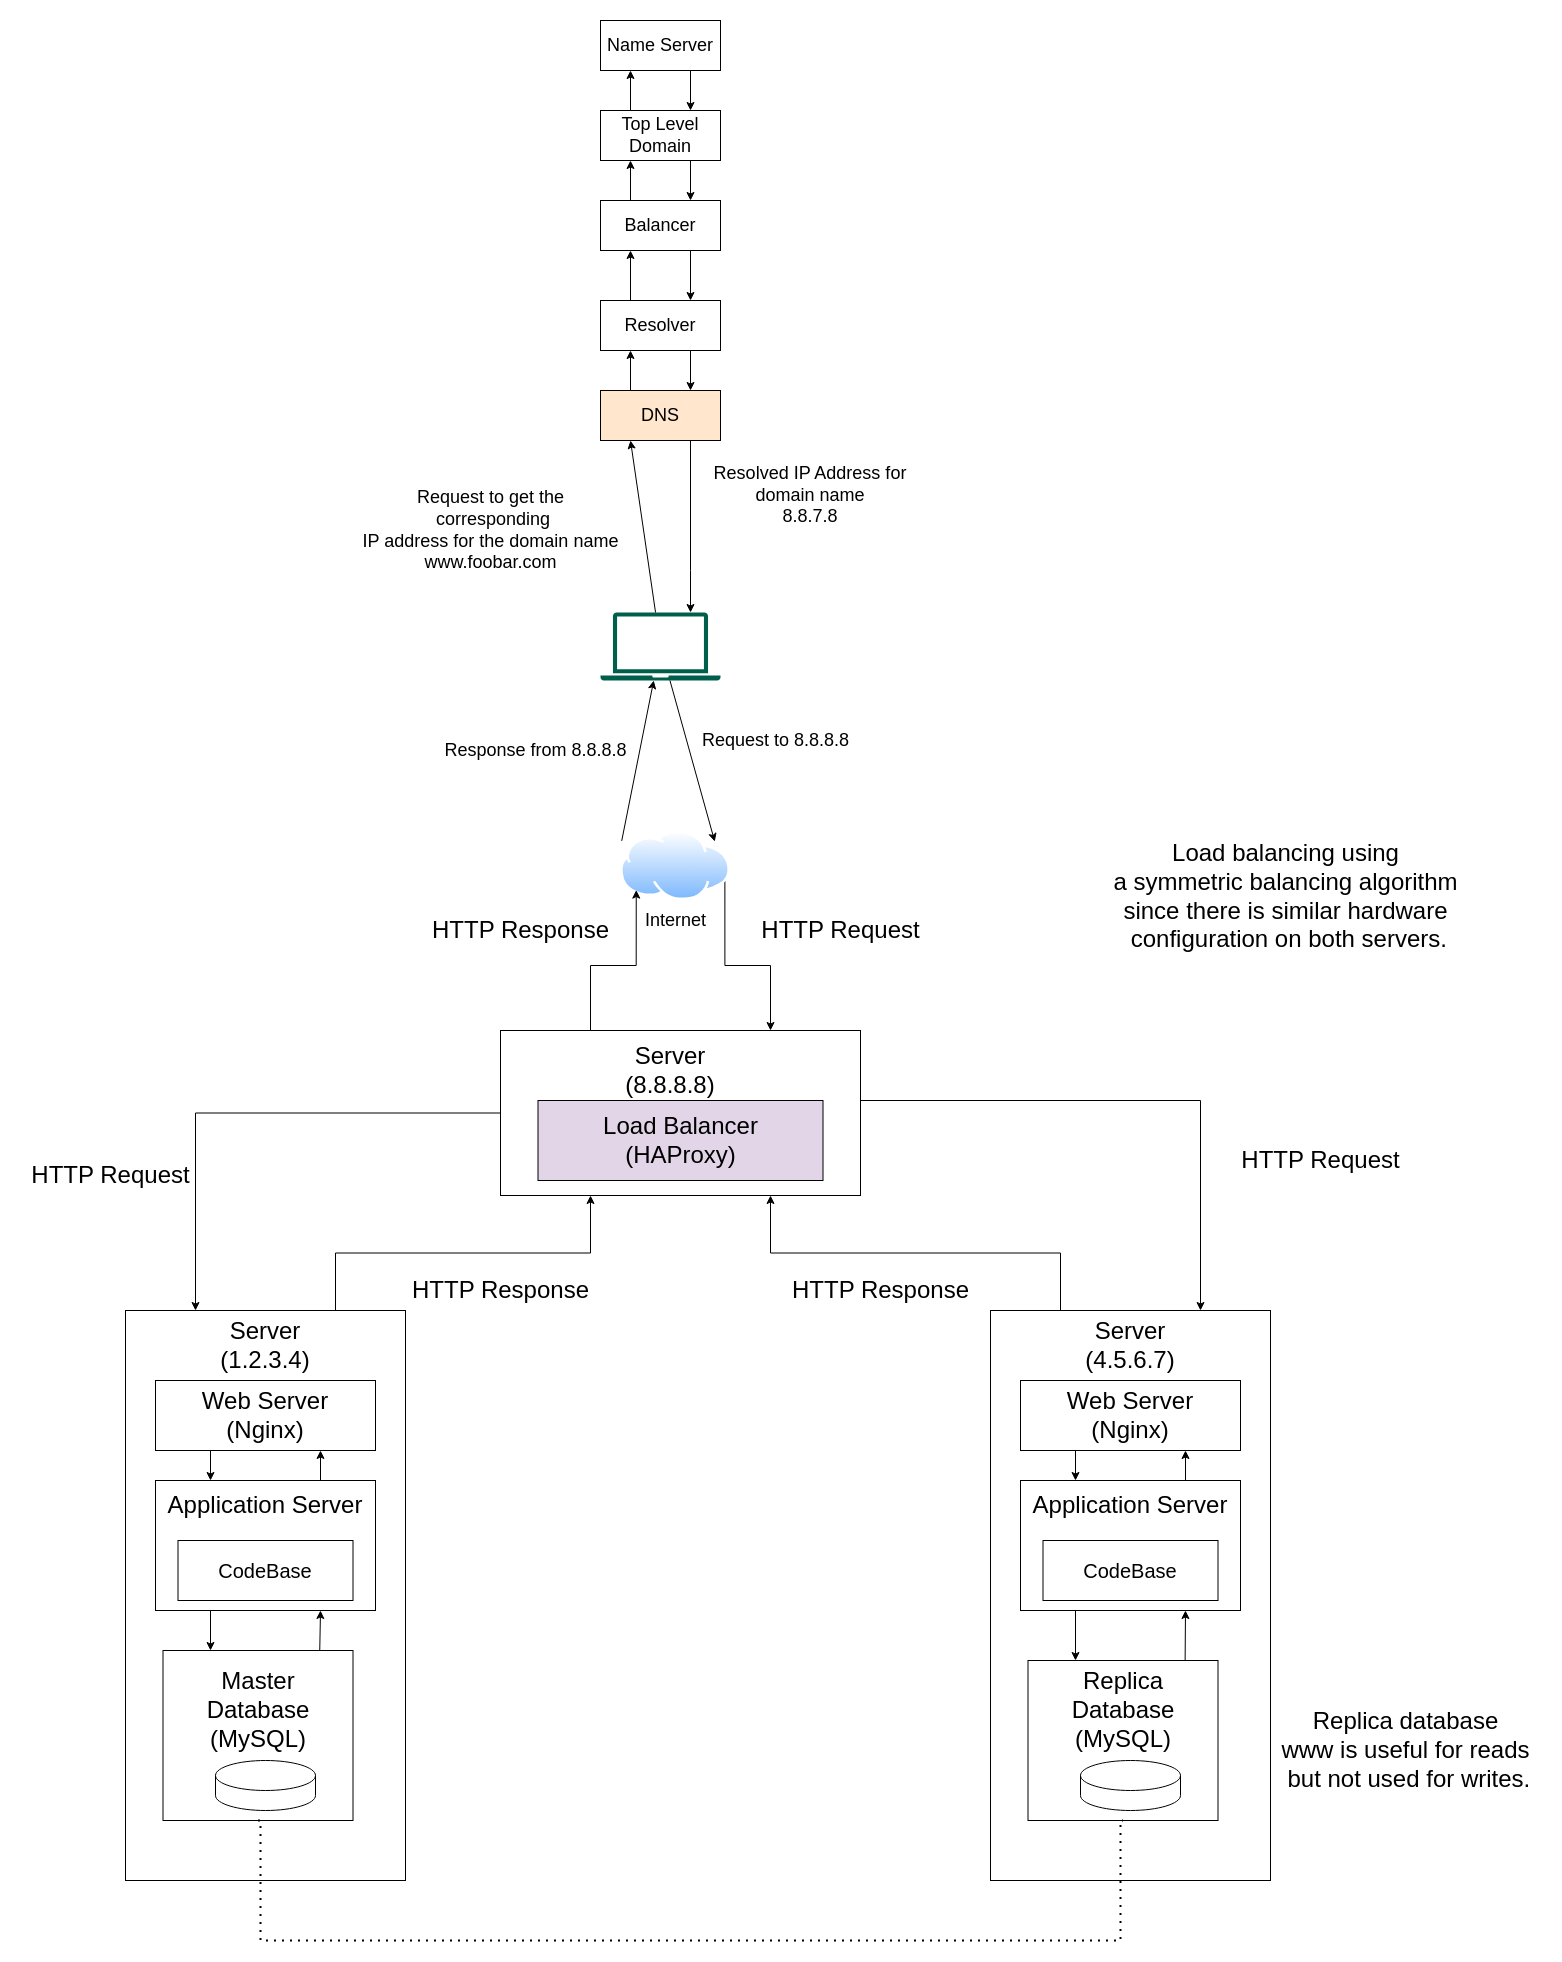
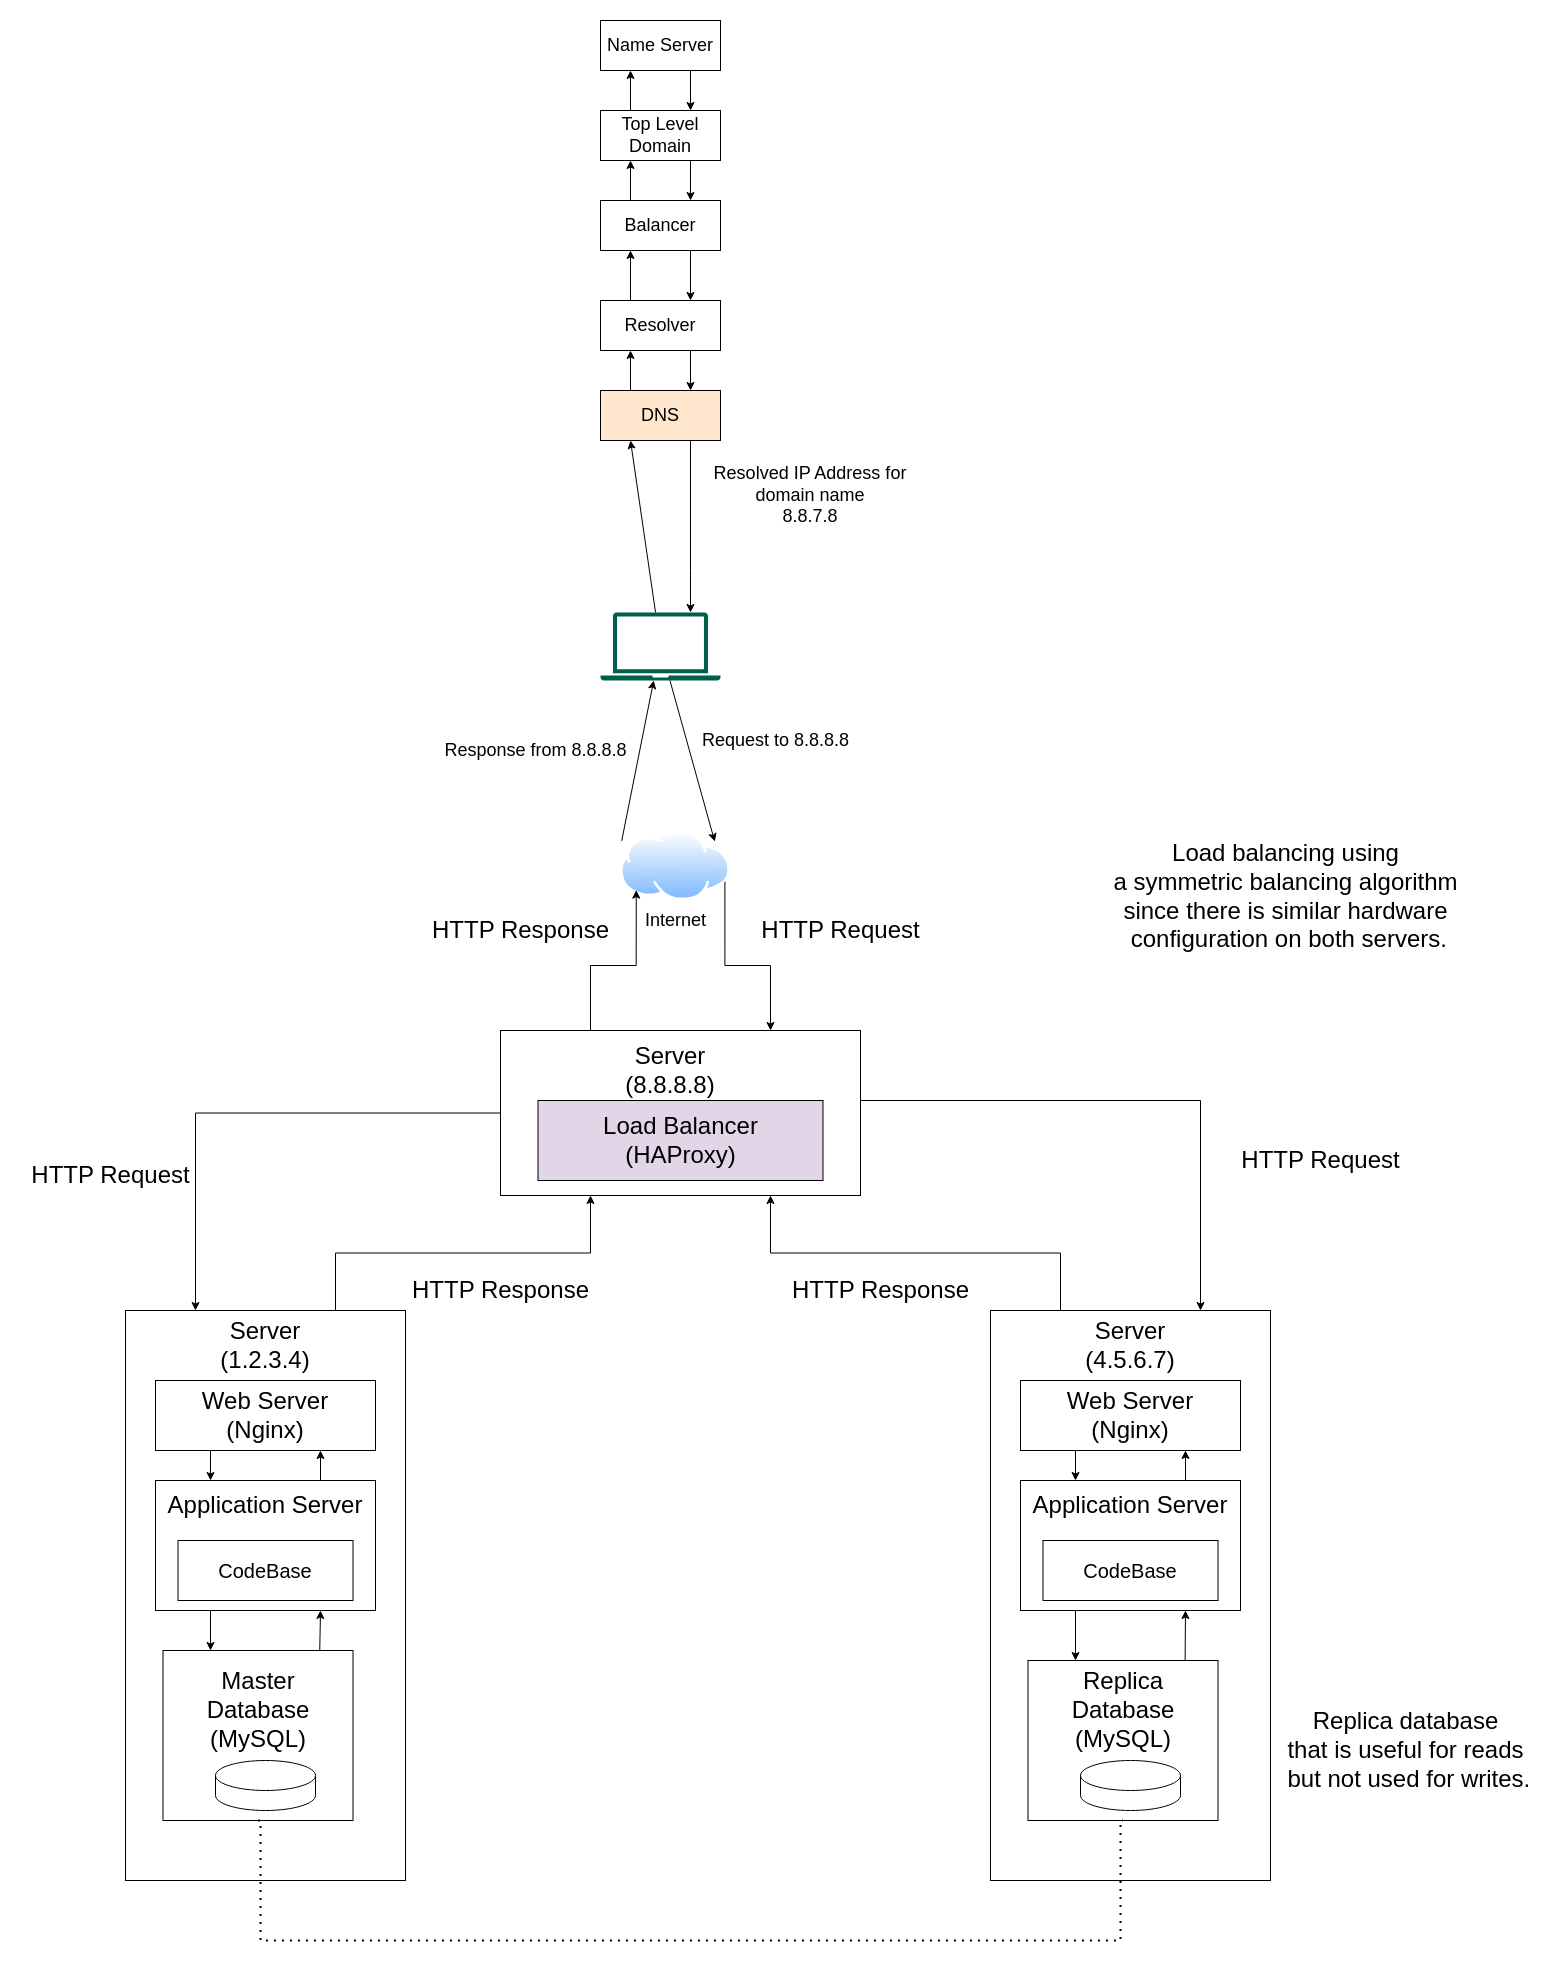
node "Request to get the corresponding IP address for the domain name www.foobar.com": removed
node "Replica database www is useful for reads but not used for writes.": label "Replica database www is useful for reads but not used for writes." -> "Replica database that is useful for reads but not used for writes."
